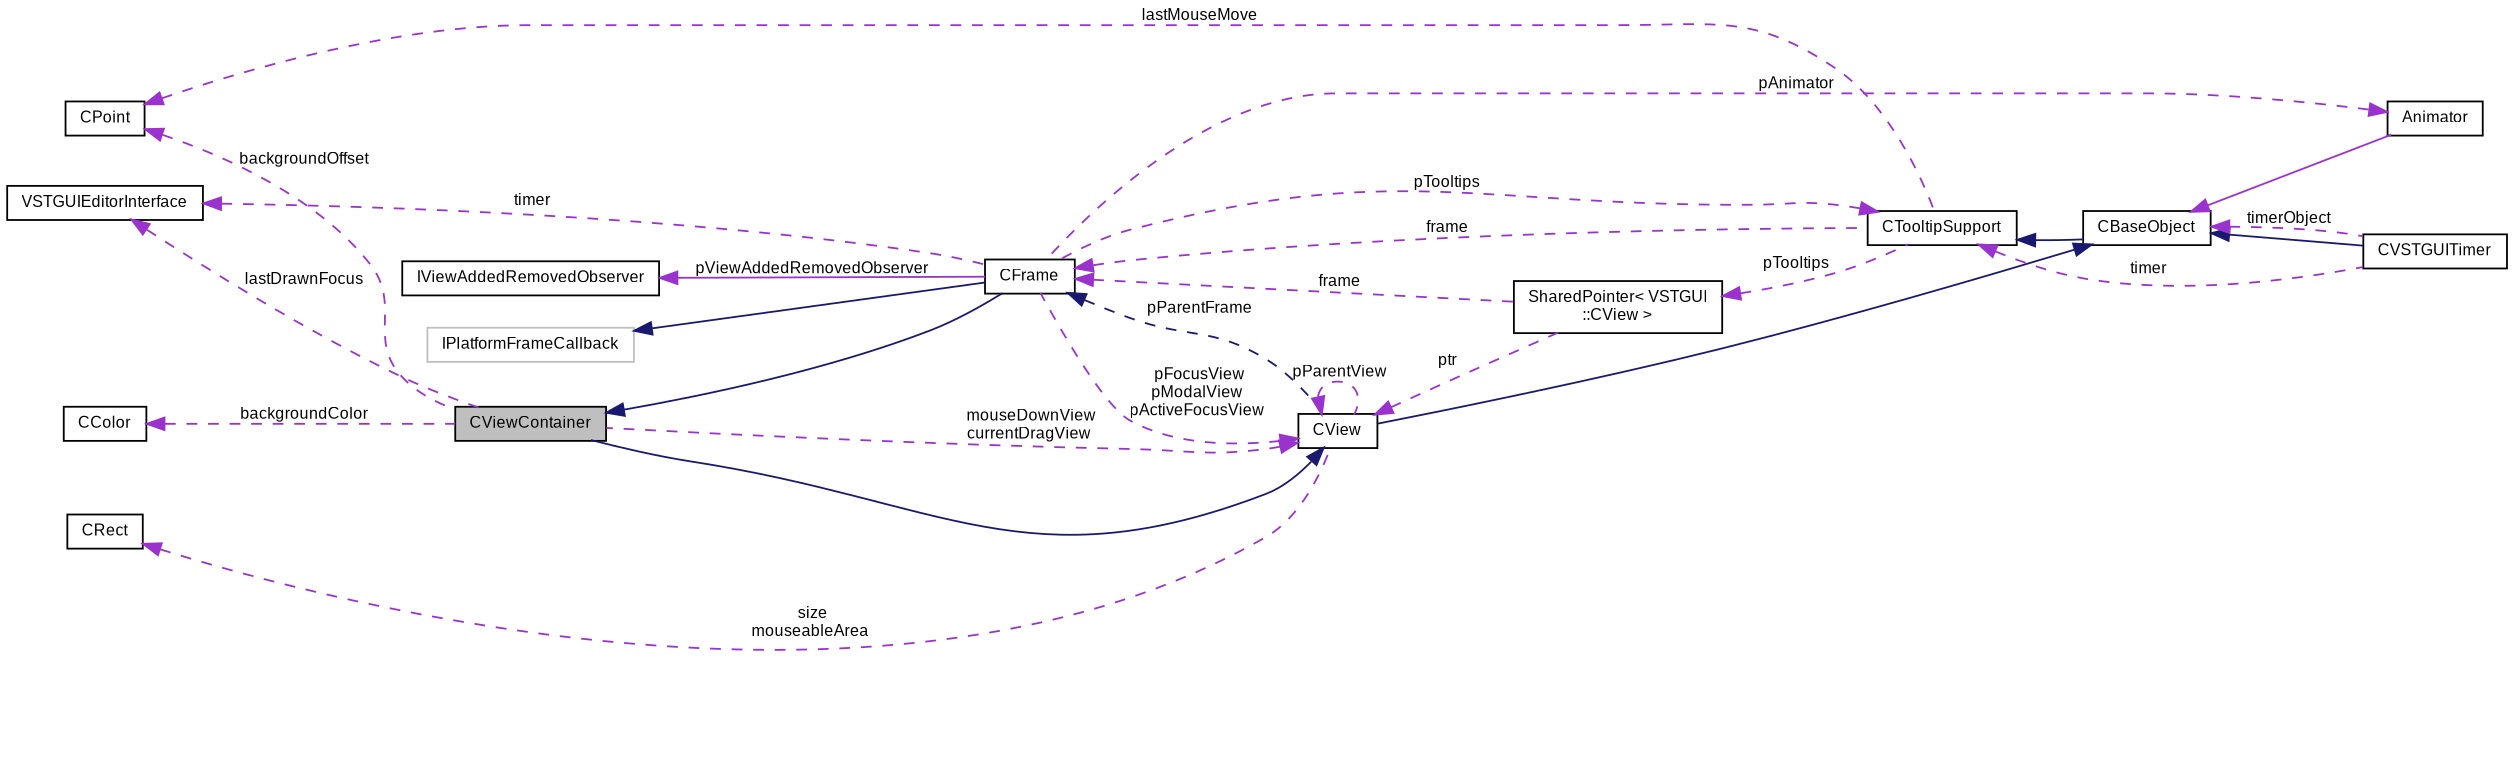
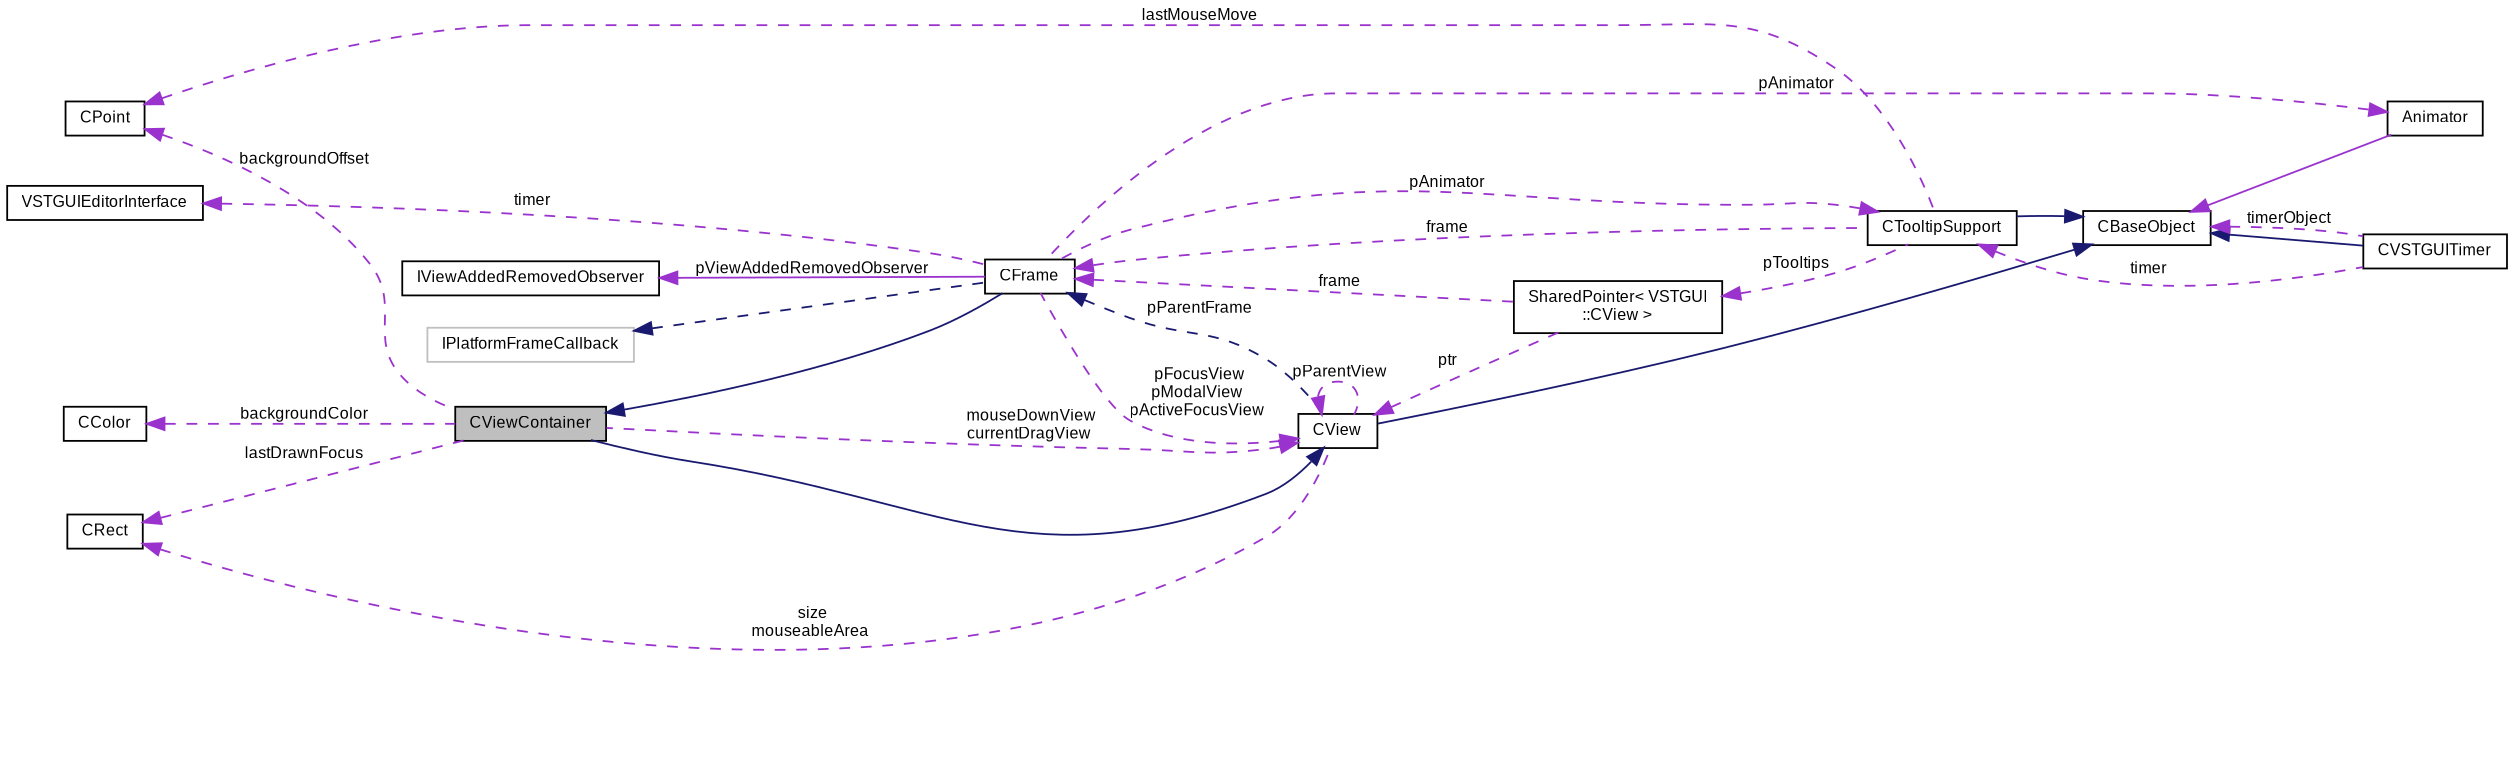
edge "CFrame" -> "CTooltipSupport": label " pTooltips" -> " pAnimator"
edge "CBaseObject" -> "CTooltipSupport": reversed
edge "CFrame" -> "IPlatformFrameCallback": style solid -> dashed
edge "CViewContainer" -> "VSTGUIEditorInterface": now "CViewContainer" -> "CRect"
